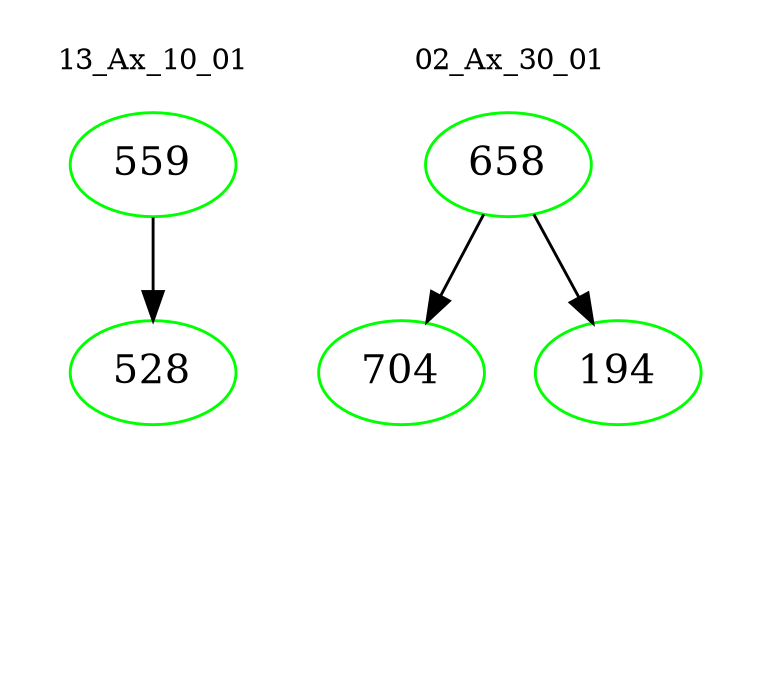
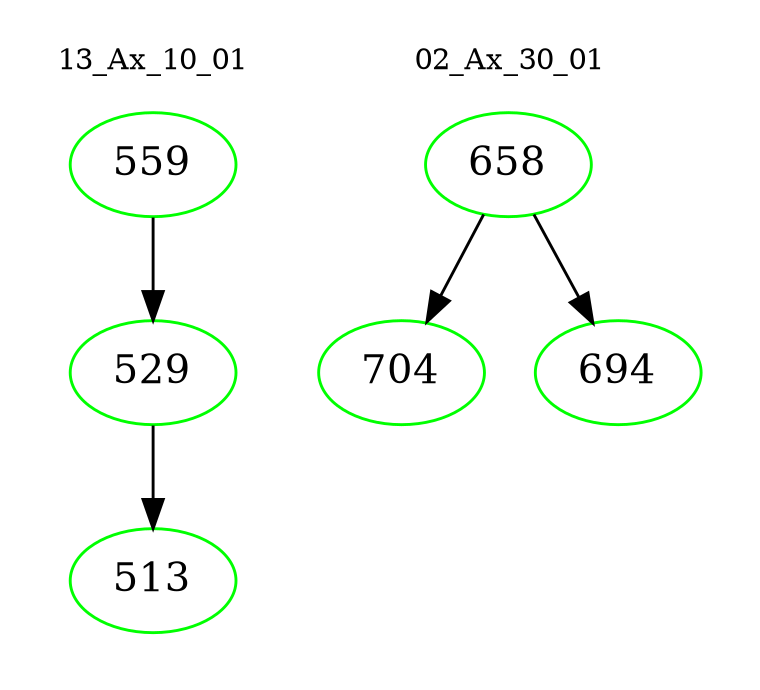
node "528": label "528" -> "529"
node "194": label "194" -> "694"
node "513": added
